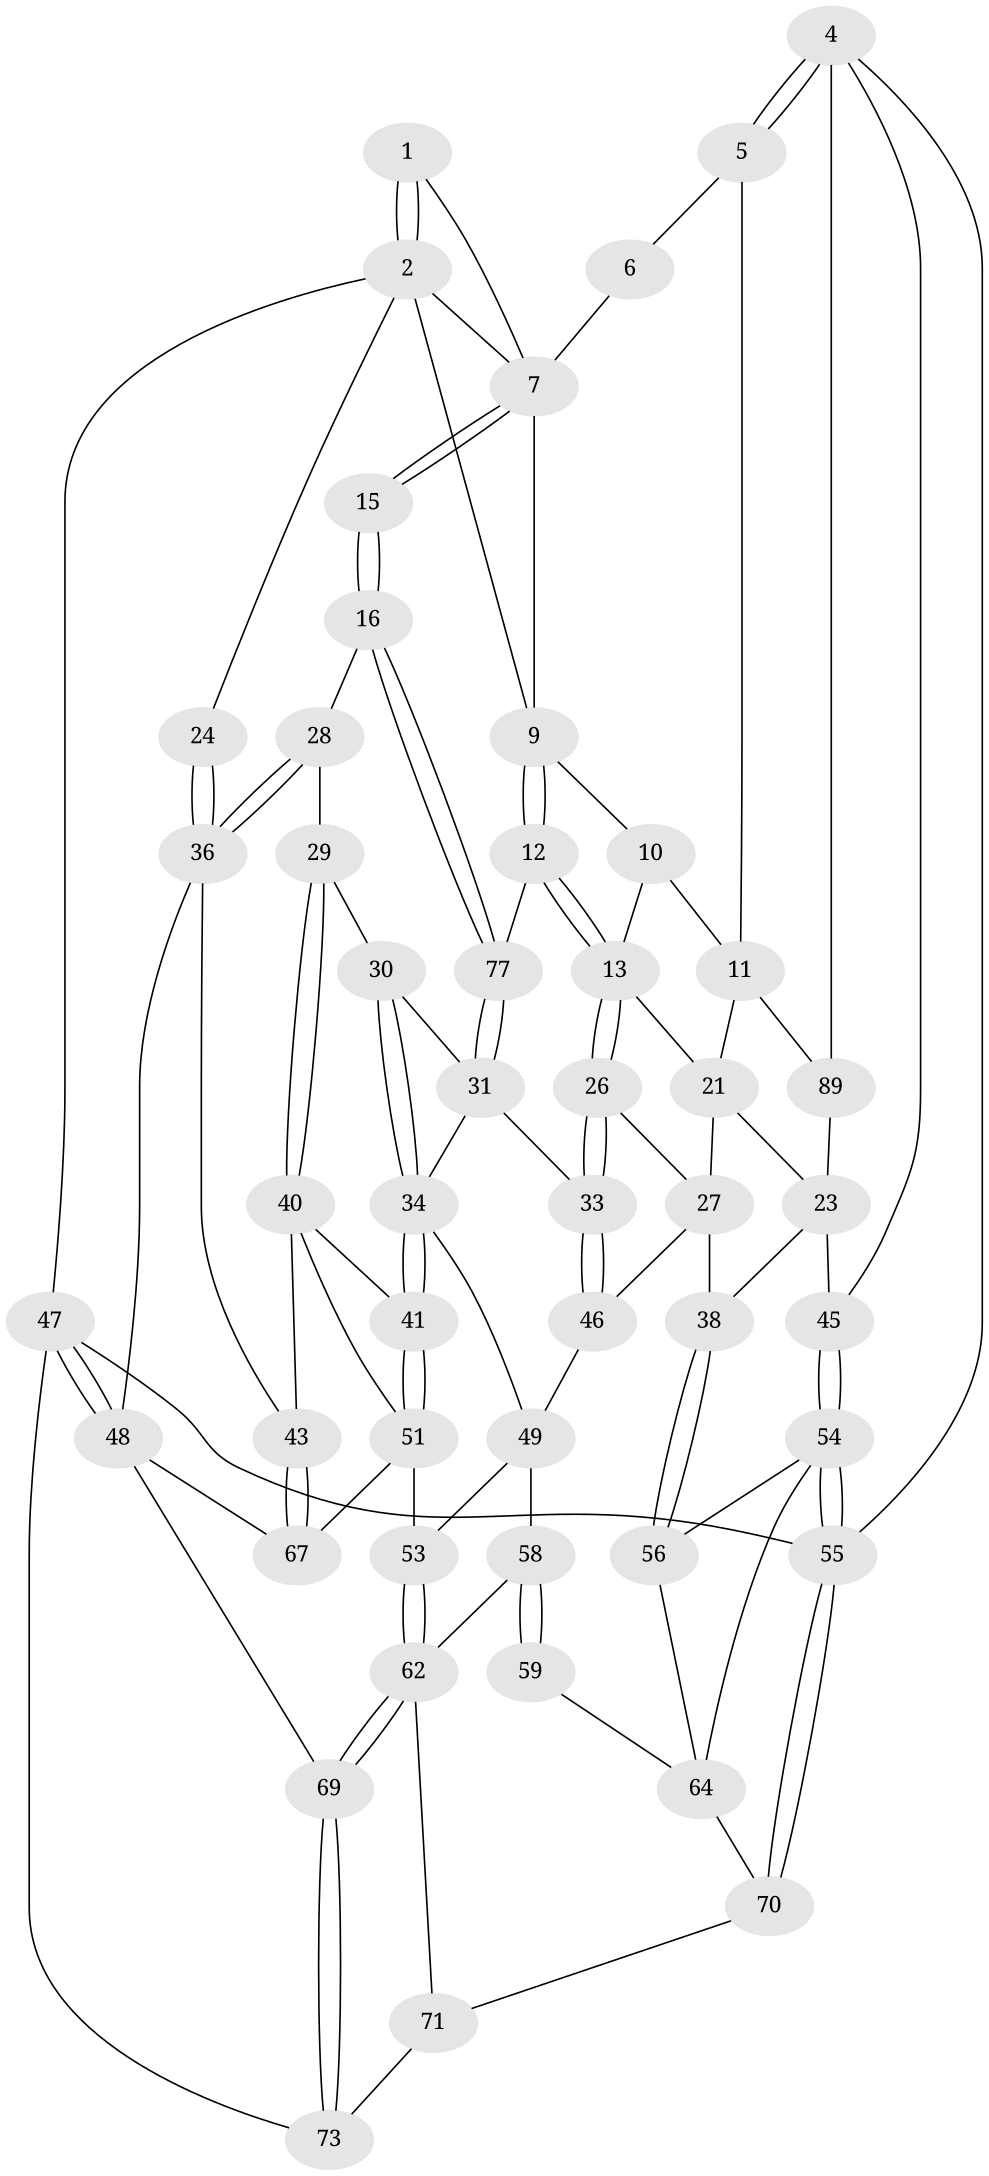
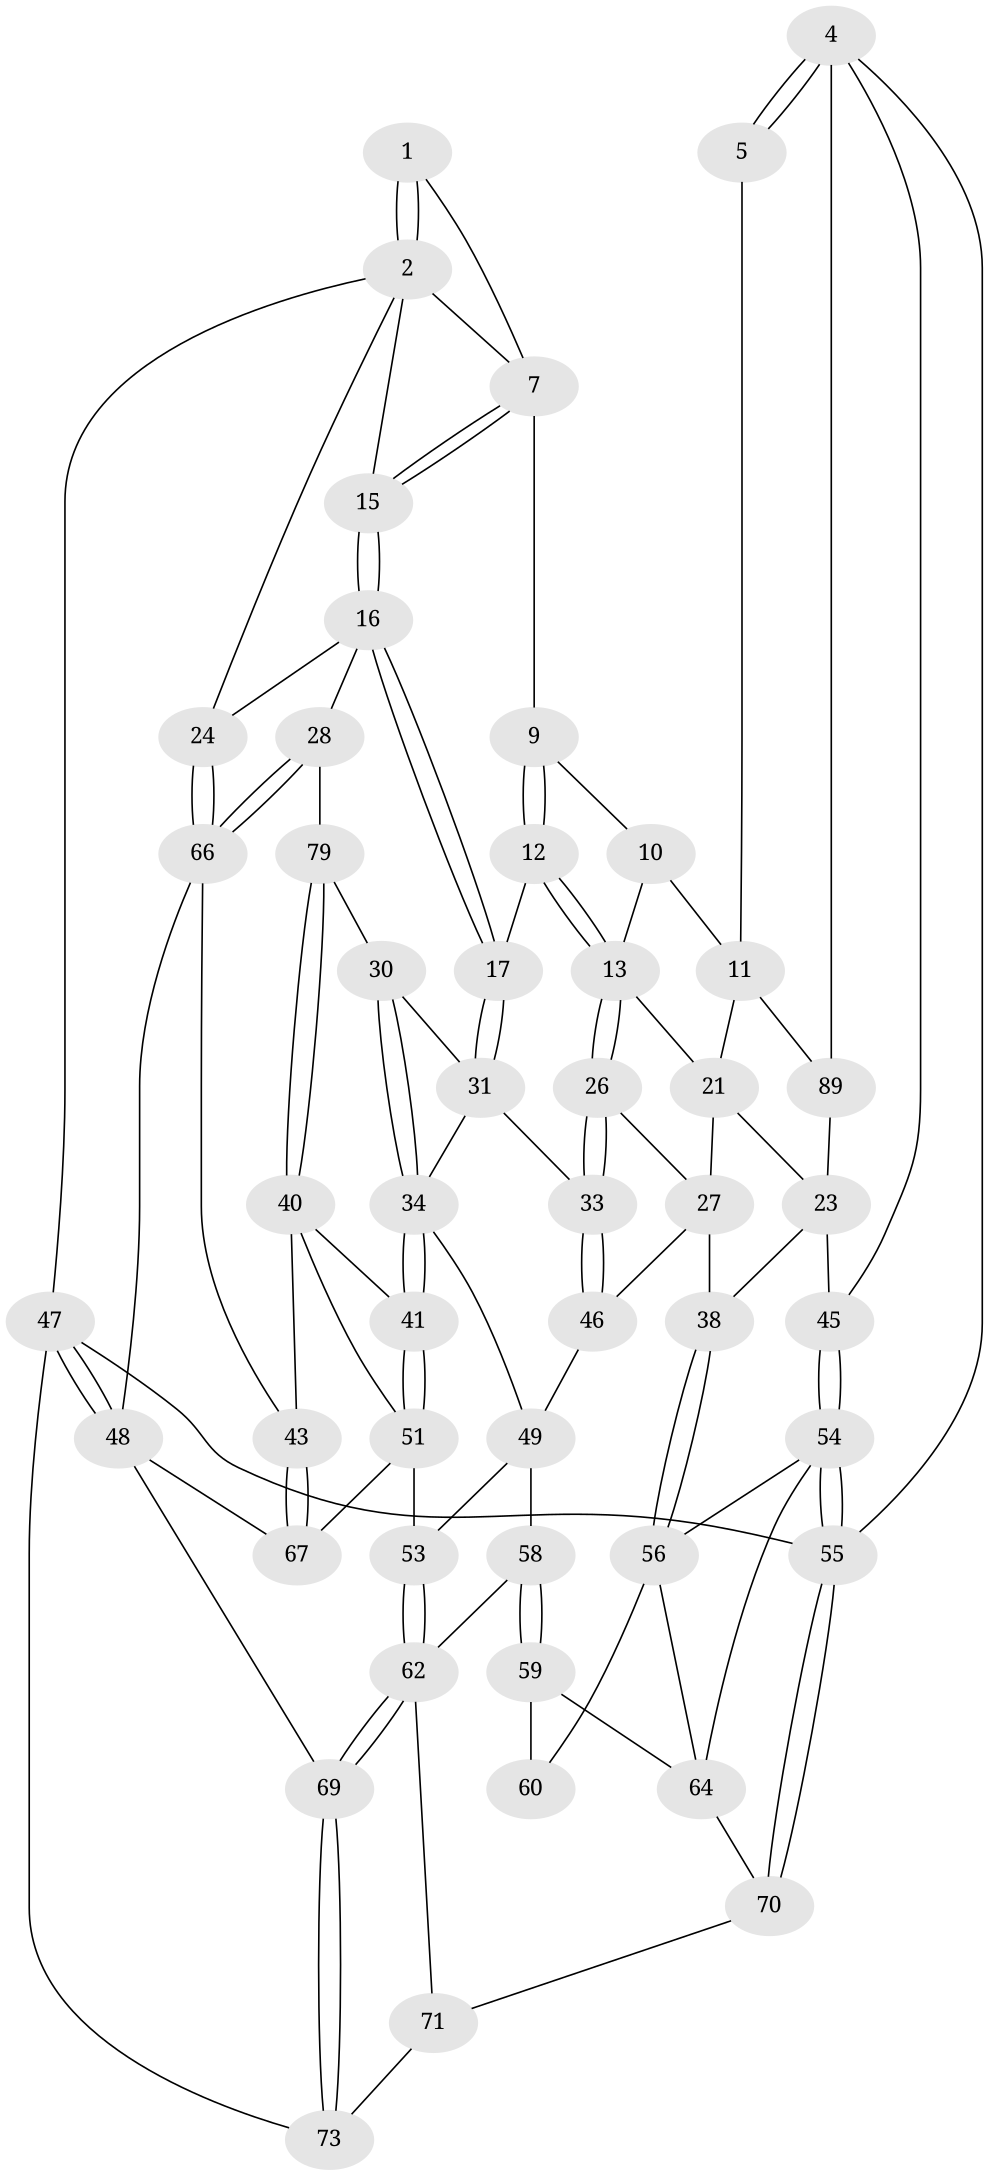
node "6": removed
edge "2" -- "9": now "2" -- "15"
edge "16" -- "24": added
node "36": label "36" -> "66"
node "29": label "29" -> "79"
node "77": label "77" -> "17"
node "60": added
